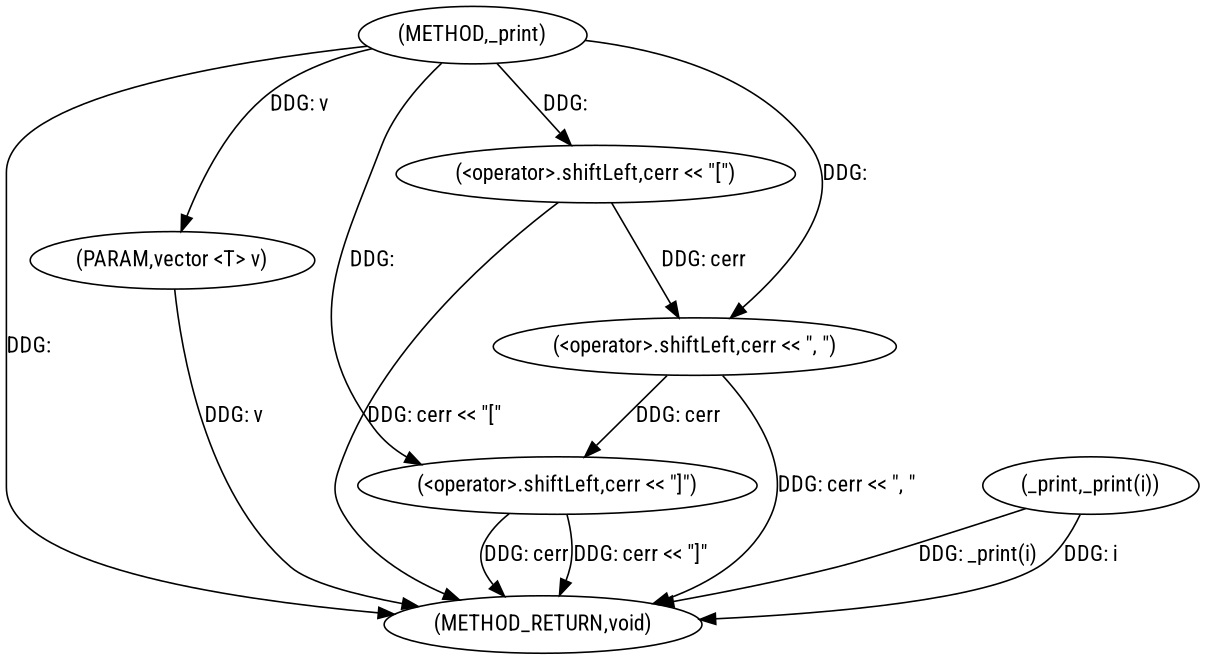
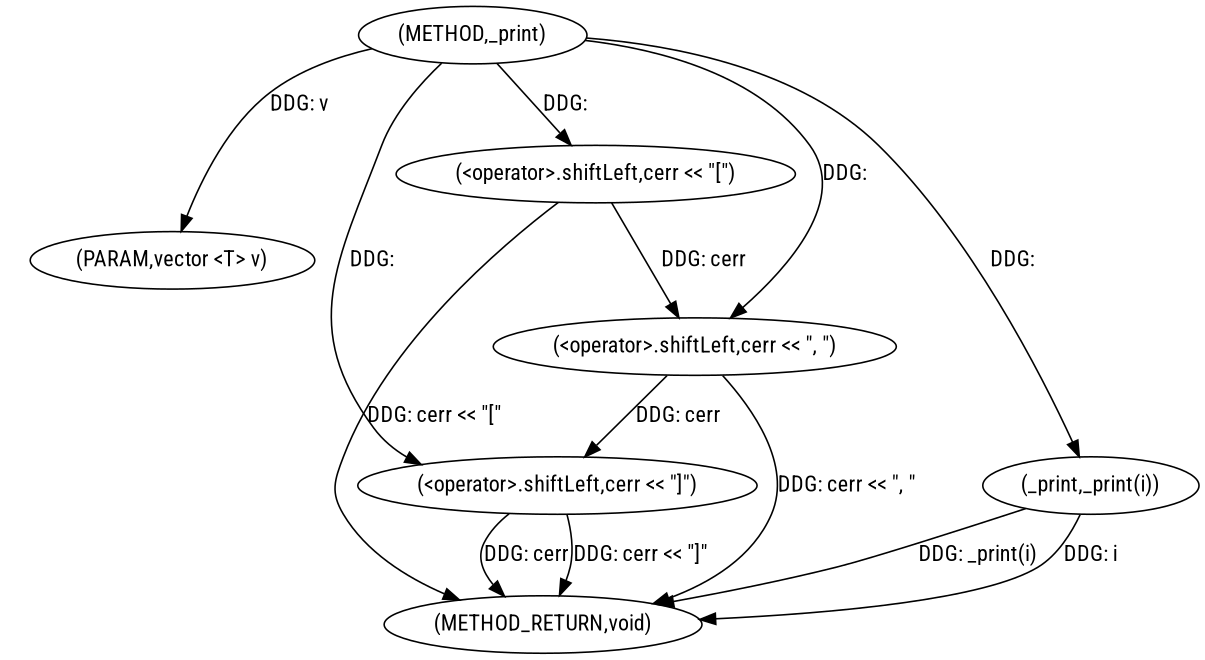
edge "(METHOD,_print)" -> "(METHOD_RETURN,void)": now "(METHOD,_print)" -> "(_print,_print(i))"
edge "(PARAM,vector <T> v)" -> "(METHOD_RETURN,void)": removed, label "DDG: v"
